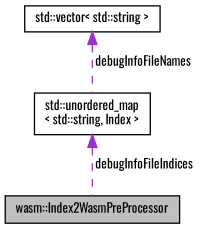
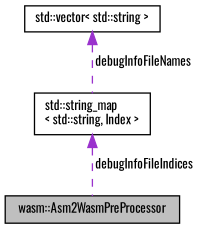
node "std::unordered_map < std::string, Index >": label "std::unordered_map < std::string, Index >" -> "std::string_map < std::string, Index >"
node "wasm::Index2WasmPreProcessor": label "wasm::Index2WasmPreProcessor" -> "wasm::Asm2WasmPreProcessor"
